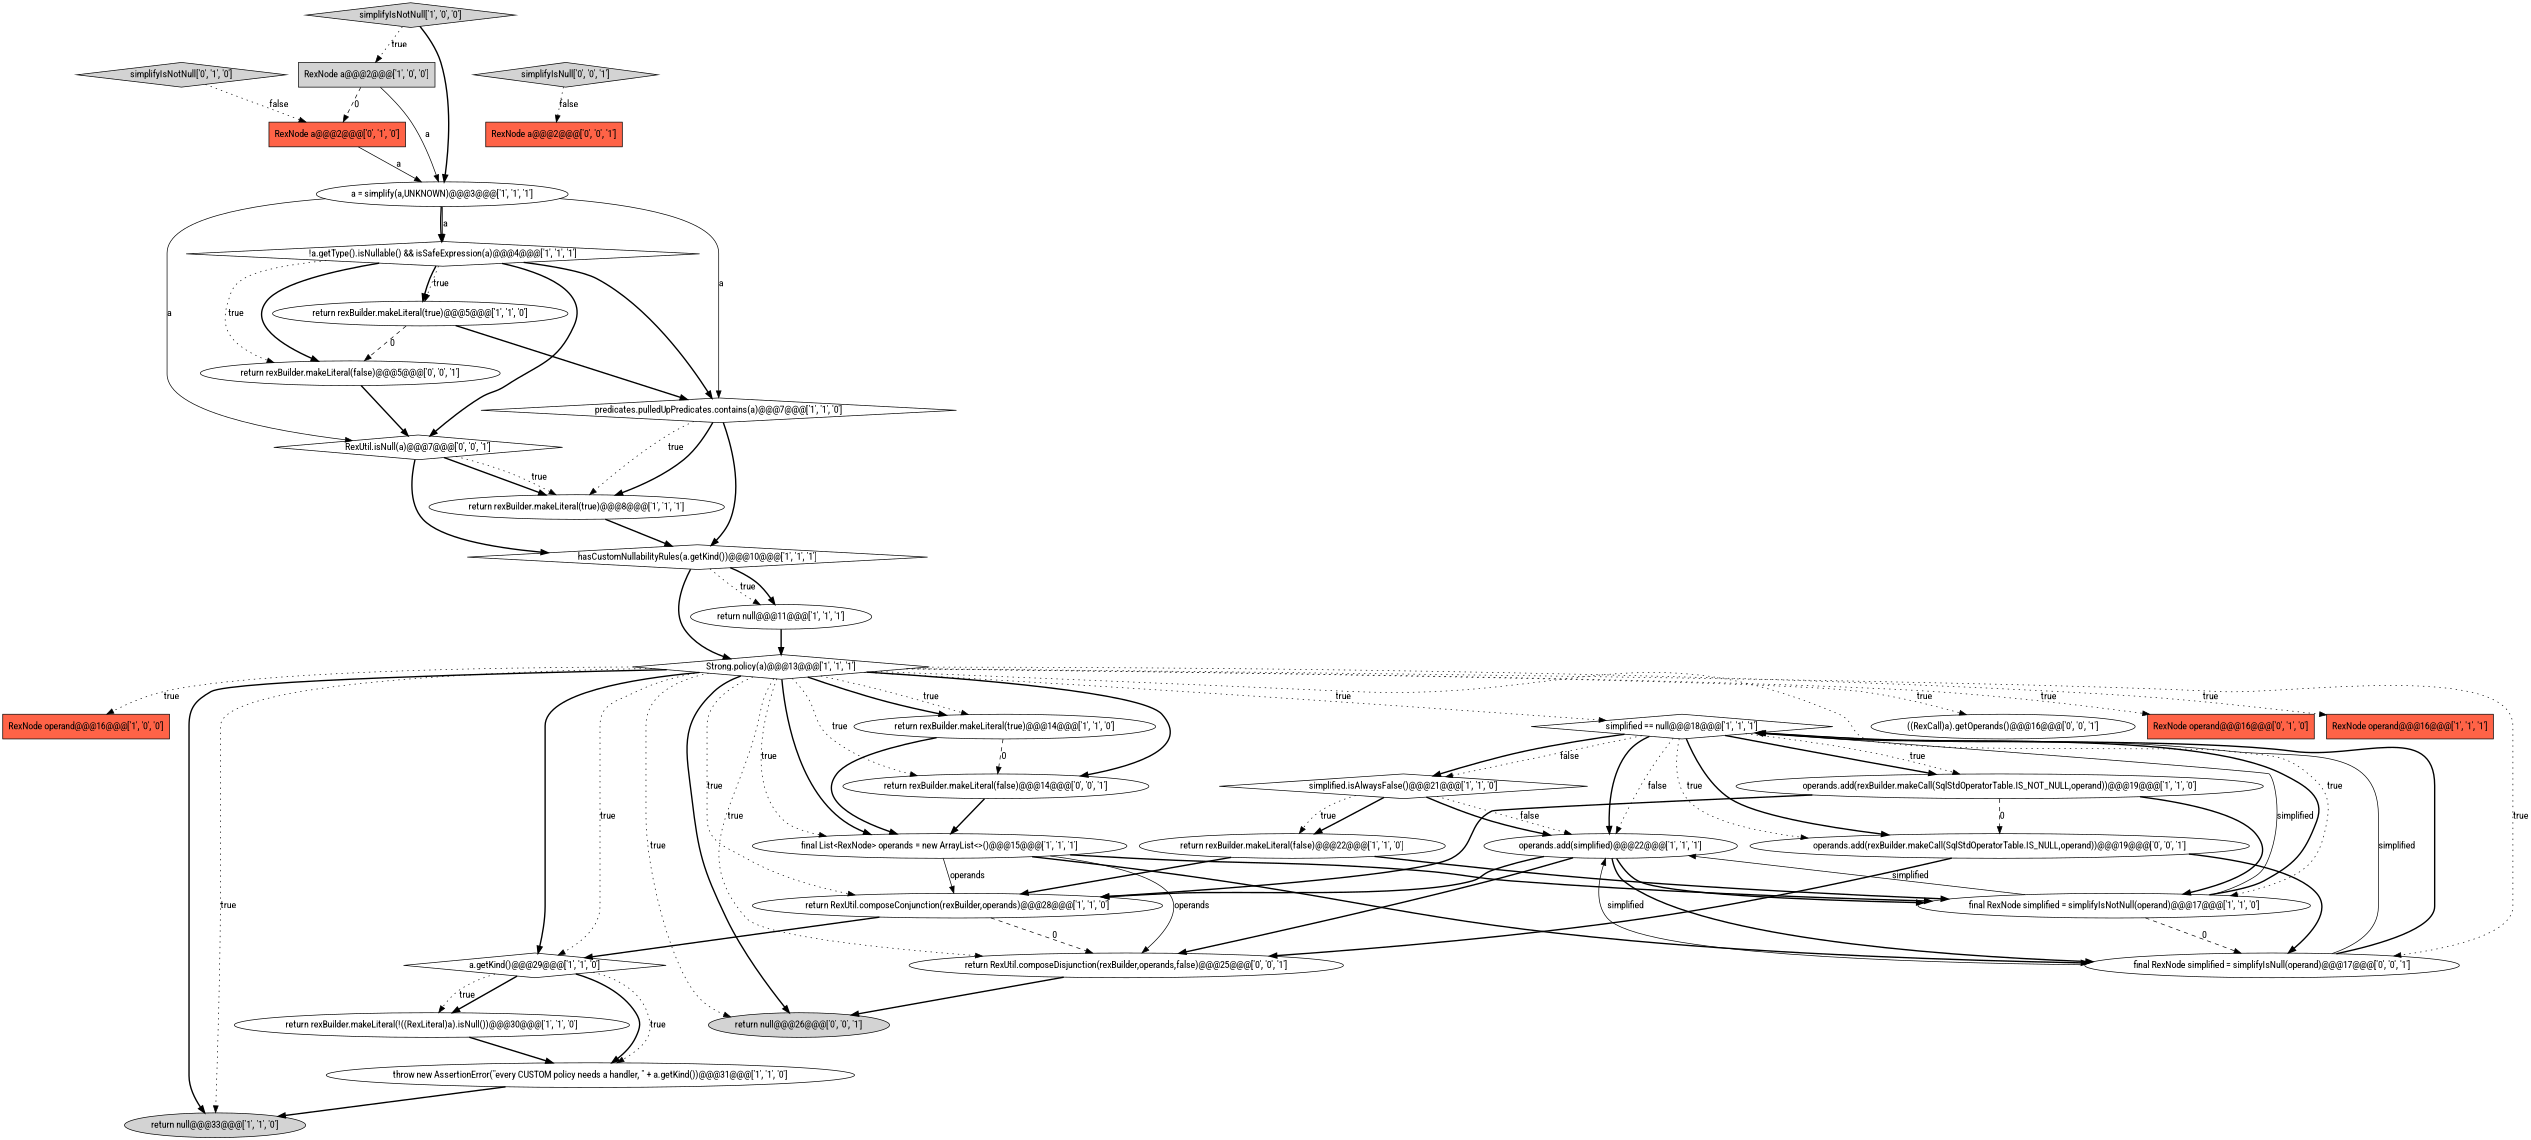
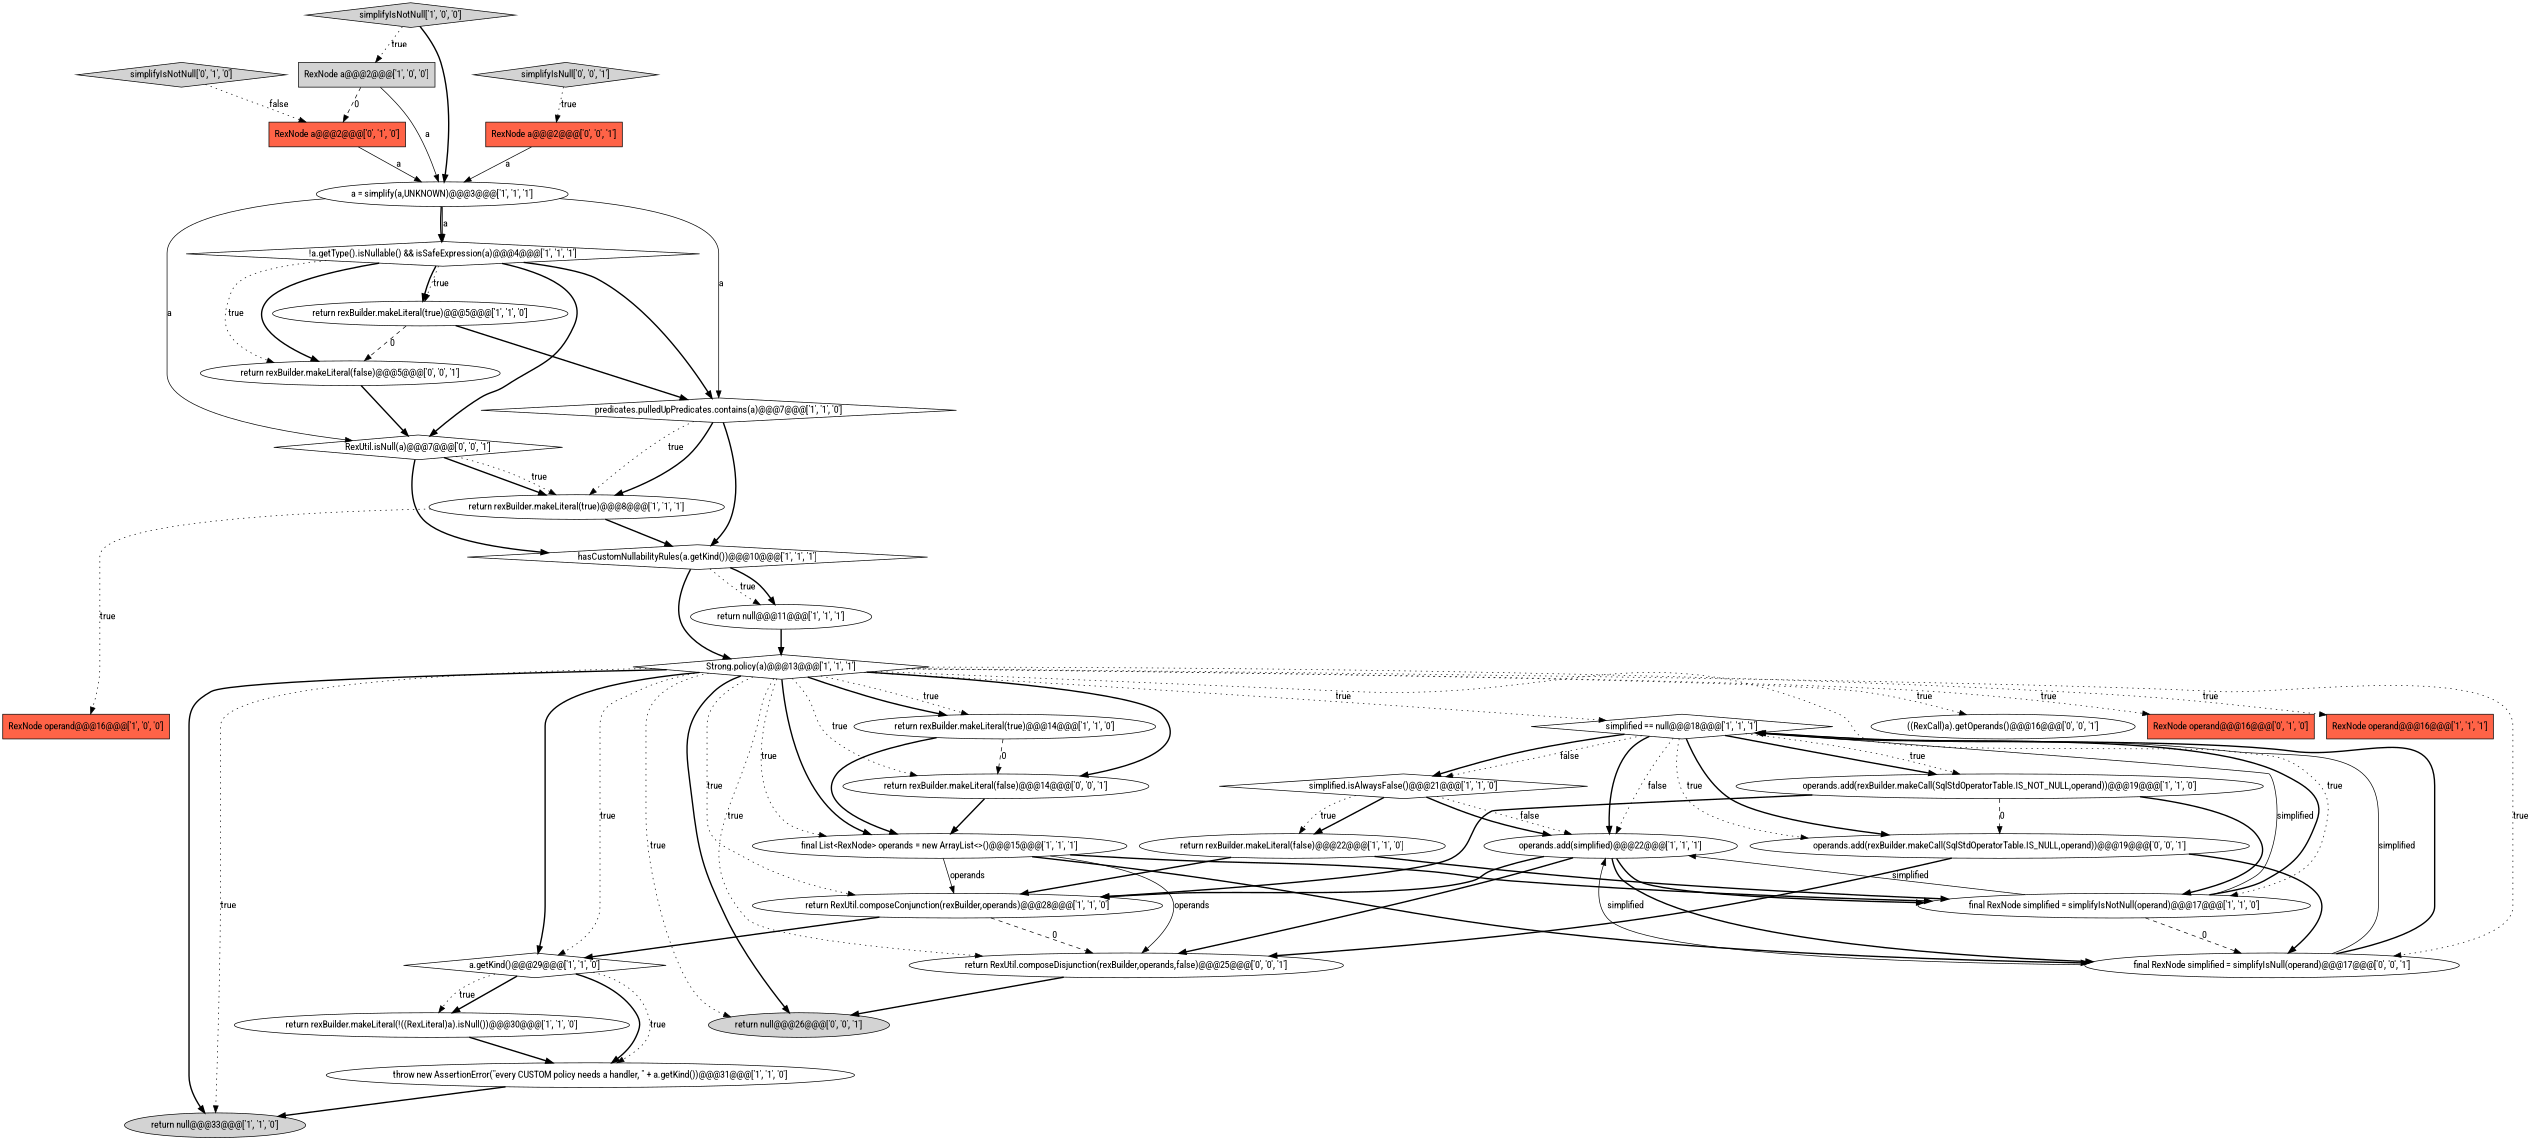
edge "simplifyIsNull['0', '0', '1']" -> "RexNode a@@@2@@@['0', '0', '1']": label "false" -> "true"
edge "RexNode a@@@2@@@['0', '0', '1']" -> "a = simplify(a,UNKNOWN)@@@3@@@['1', '1', '1']": added, label "a"
edge "Strong.policy(a)@@@13@@@['1', '1', '1']" -> "RexNode operand@@@16@@@['1', '0', '0']": now "return rexBuilder.makeLiteral(true)@@@8@@@['1', '1', '1']" -> "RexNode operand@@@16@@@['1', '0', '0']"
